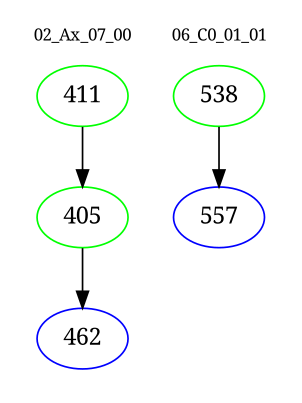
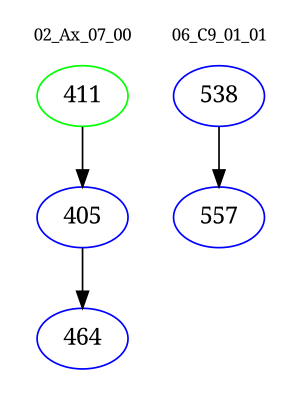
cluster "06_C0_01_01": label "06_C0_01_01" -> "06_C9_01_01"
node "538": color green -> blue
node "405": color green -> blue
node "462": label "462" -> "464"
